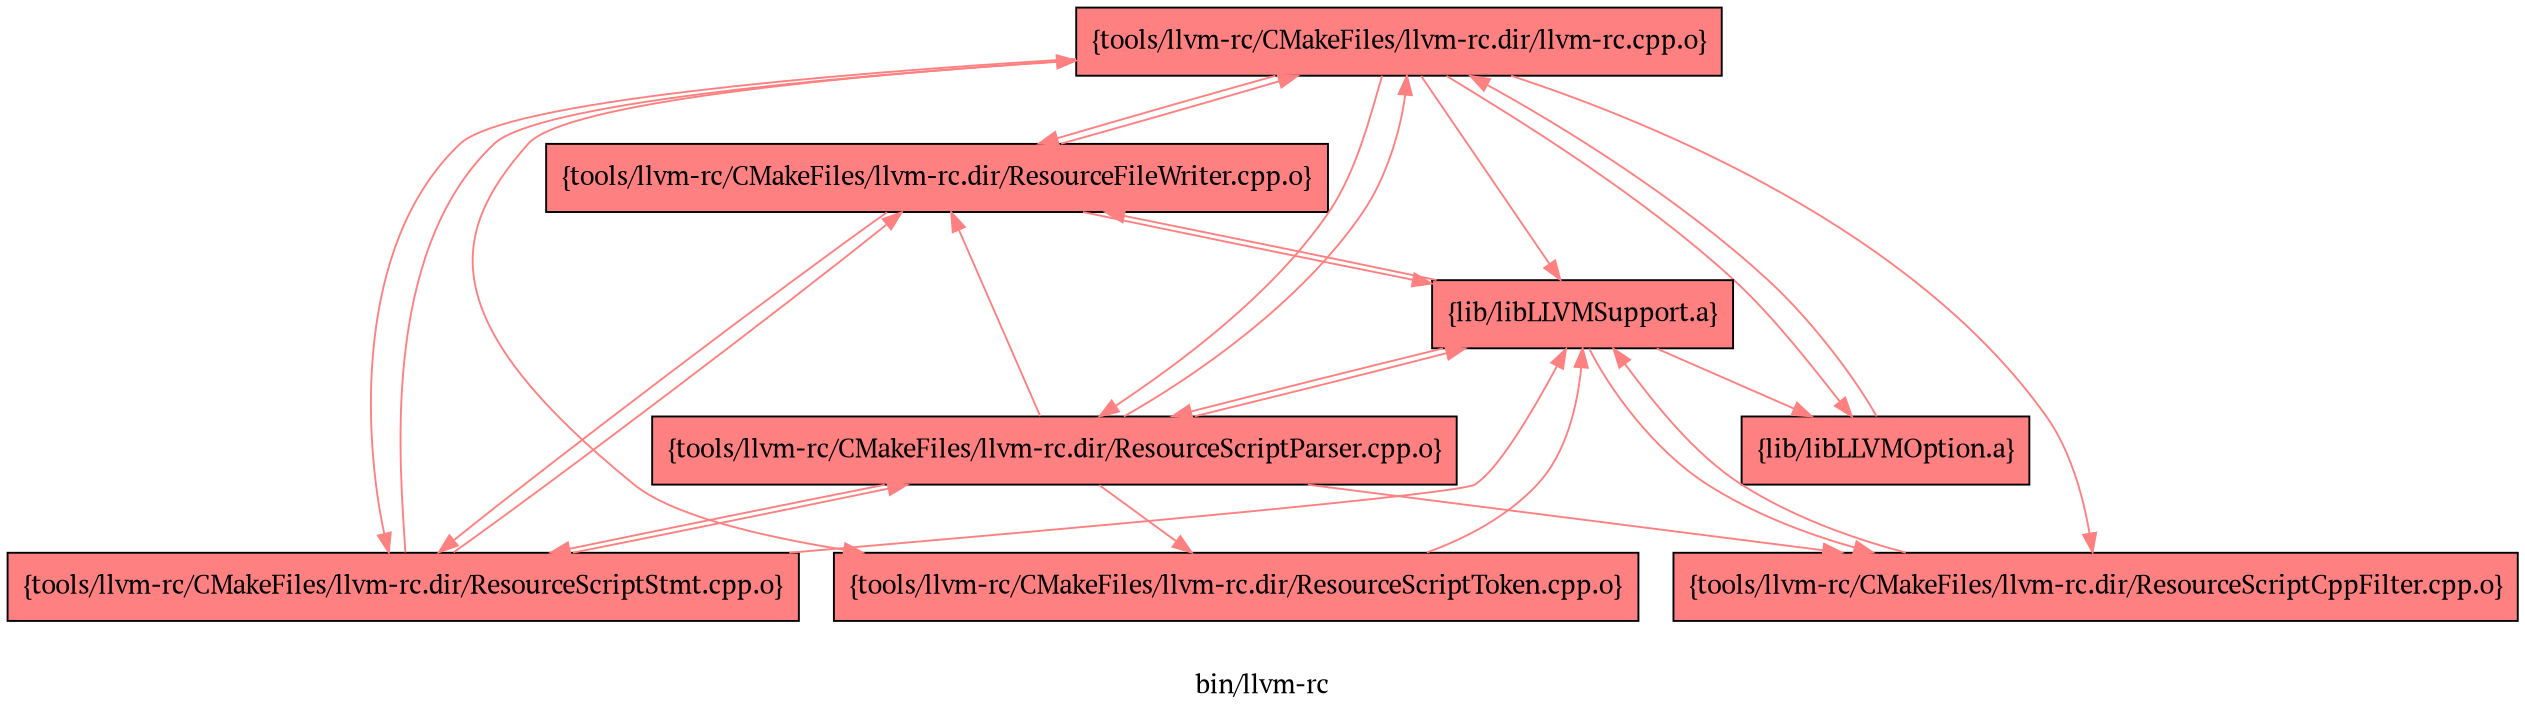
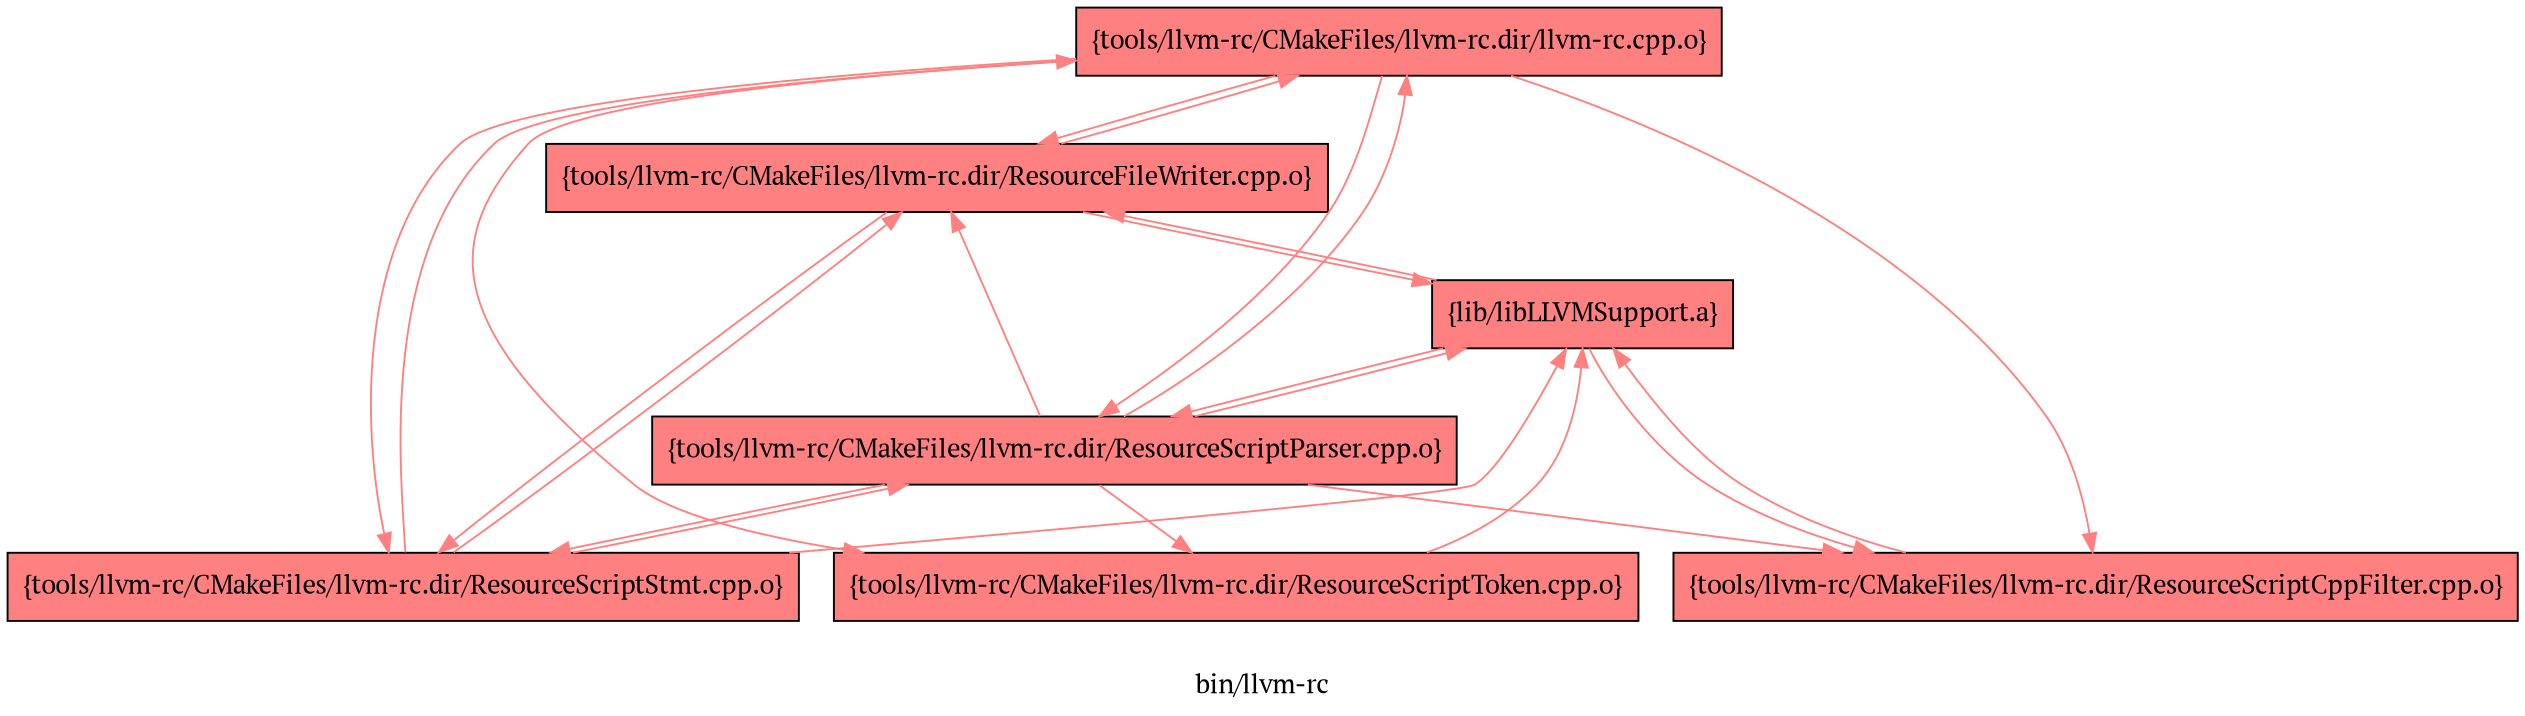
edge "{tools/llvm-rc/CMakeFiles/llvm-rc.dir/llvm-rc.cpp.o}" -> "{lib/libLLVMSupport.a}": removed
node "{lib/libLLVMOption.a}": removed
